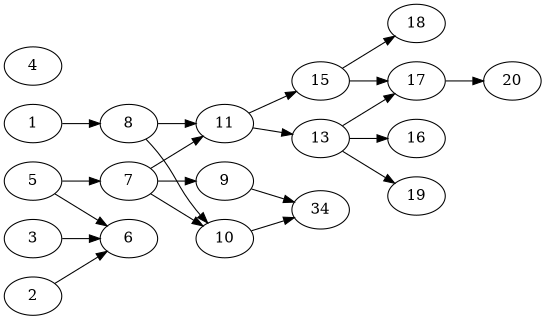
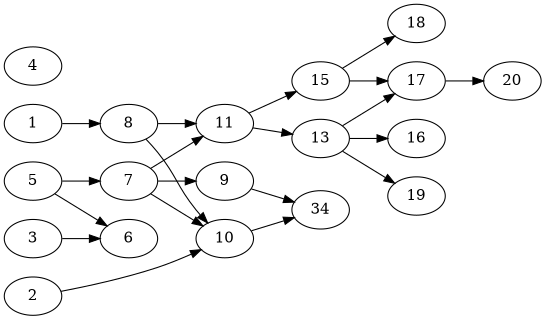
edge "2" -> "6": now "2" -> "10"
